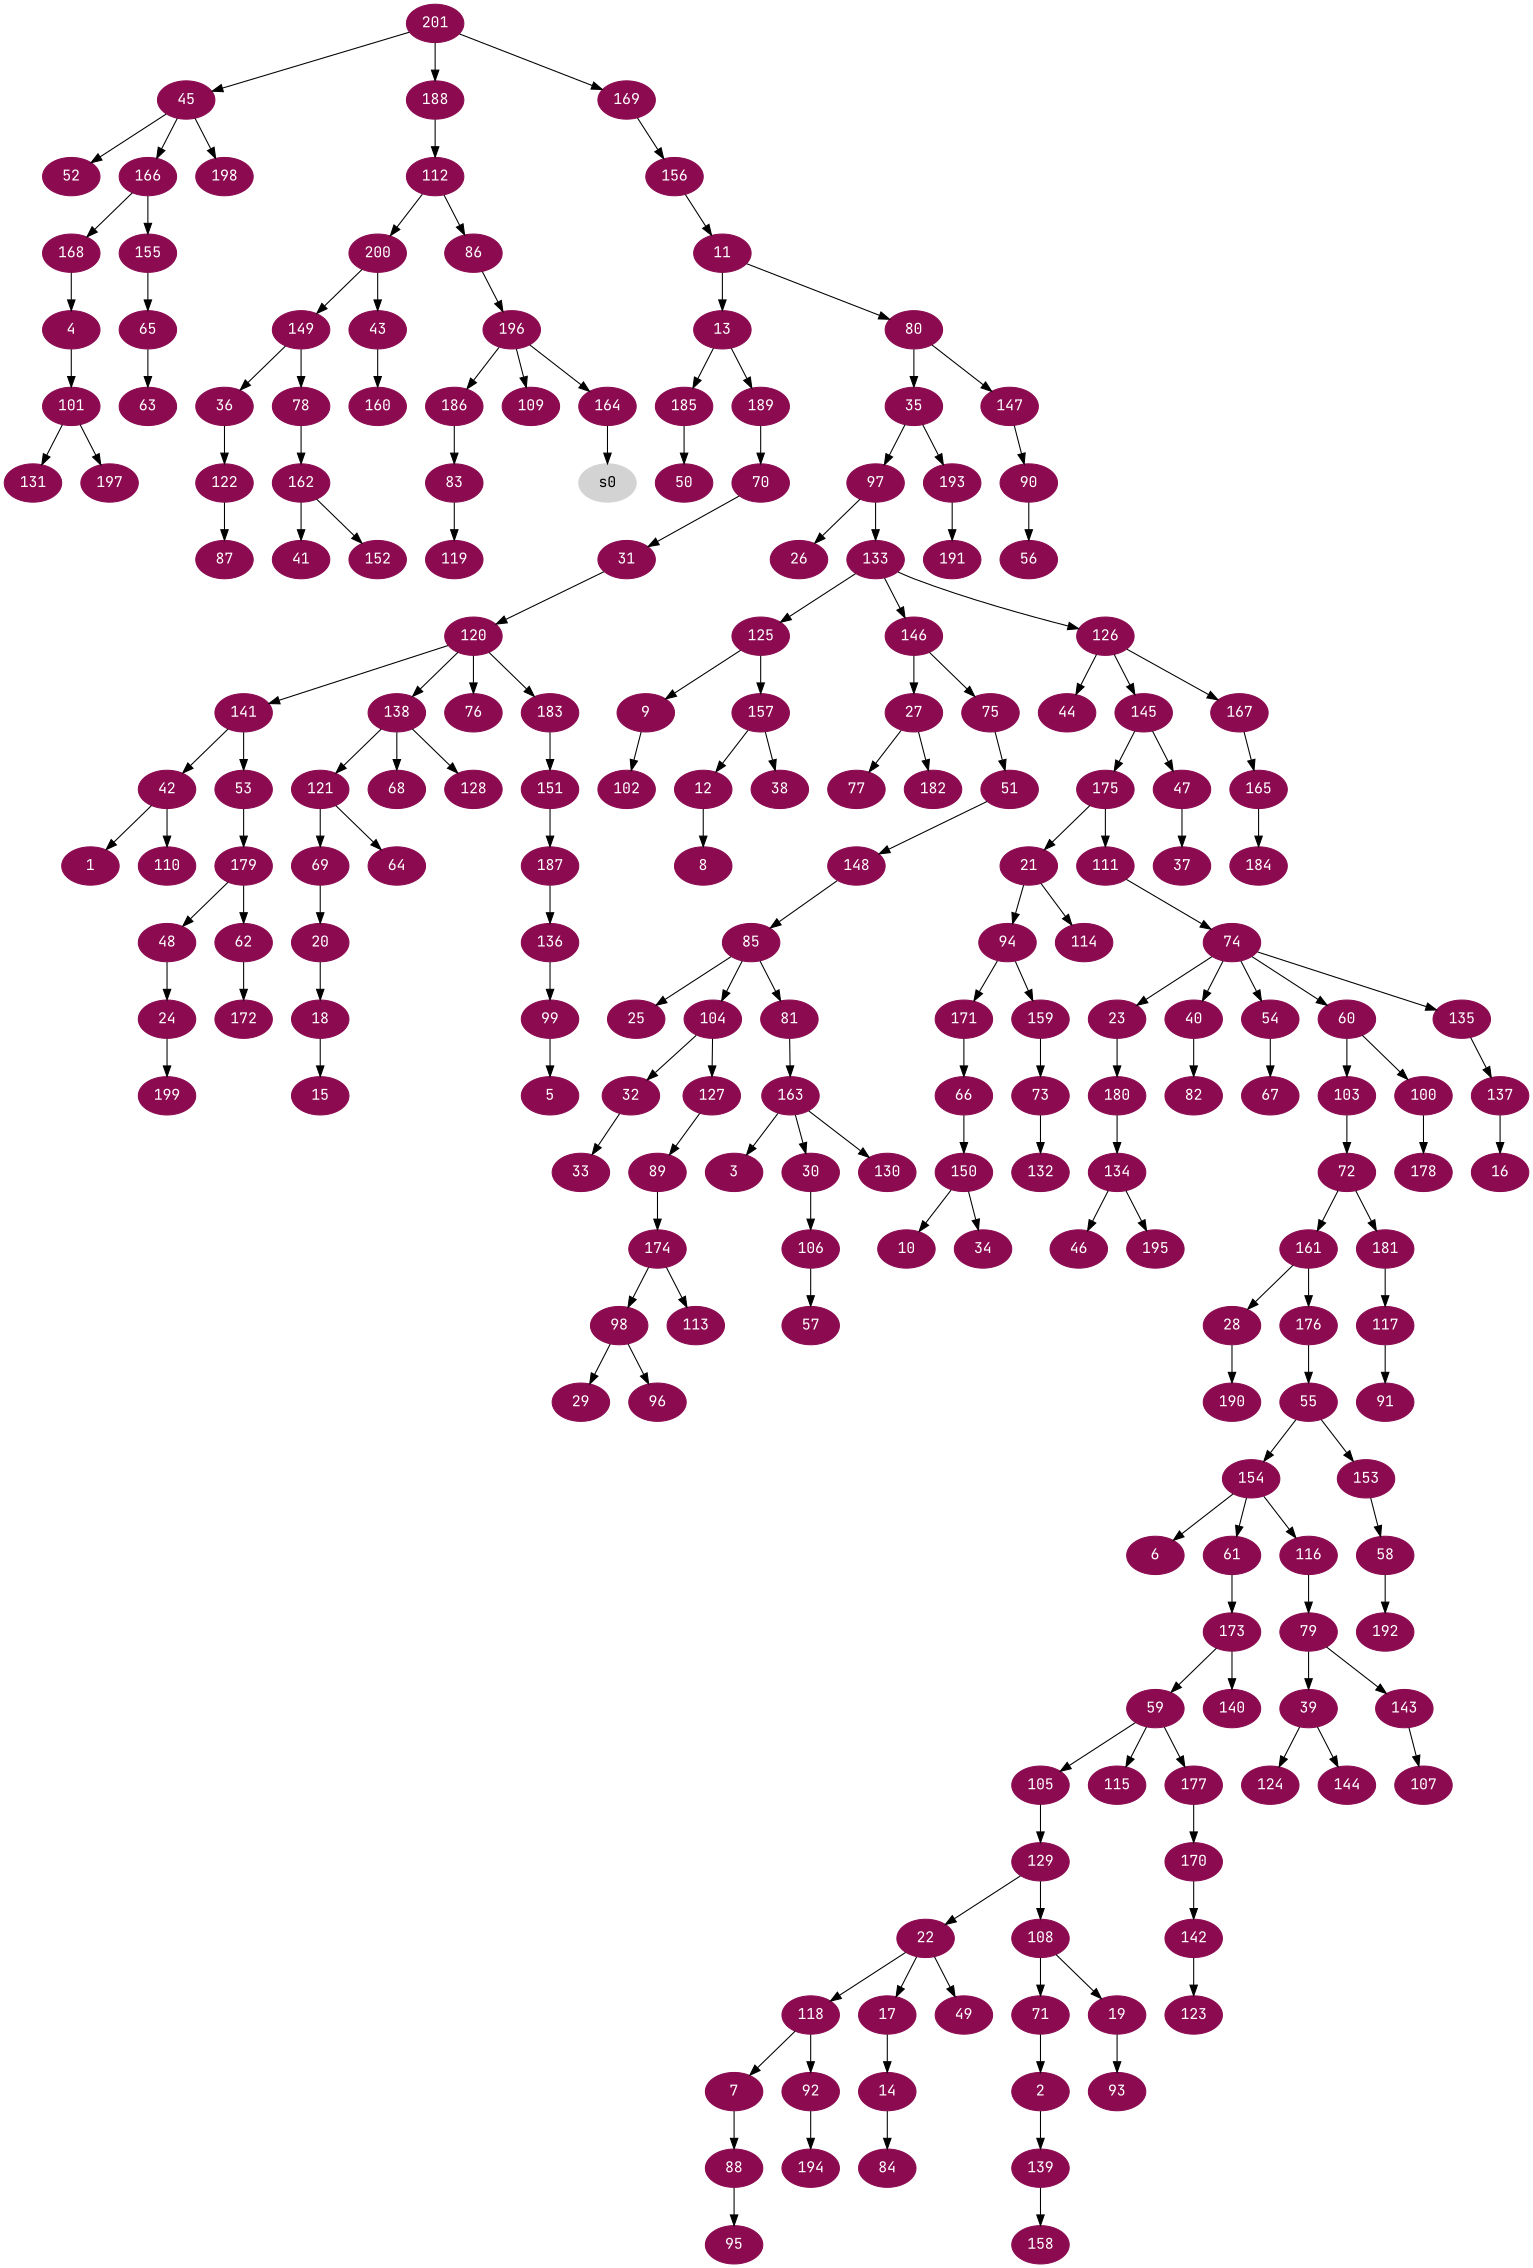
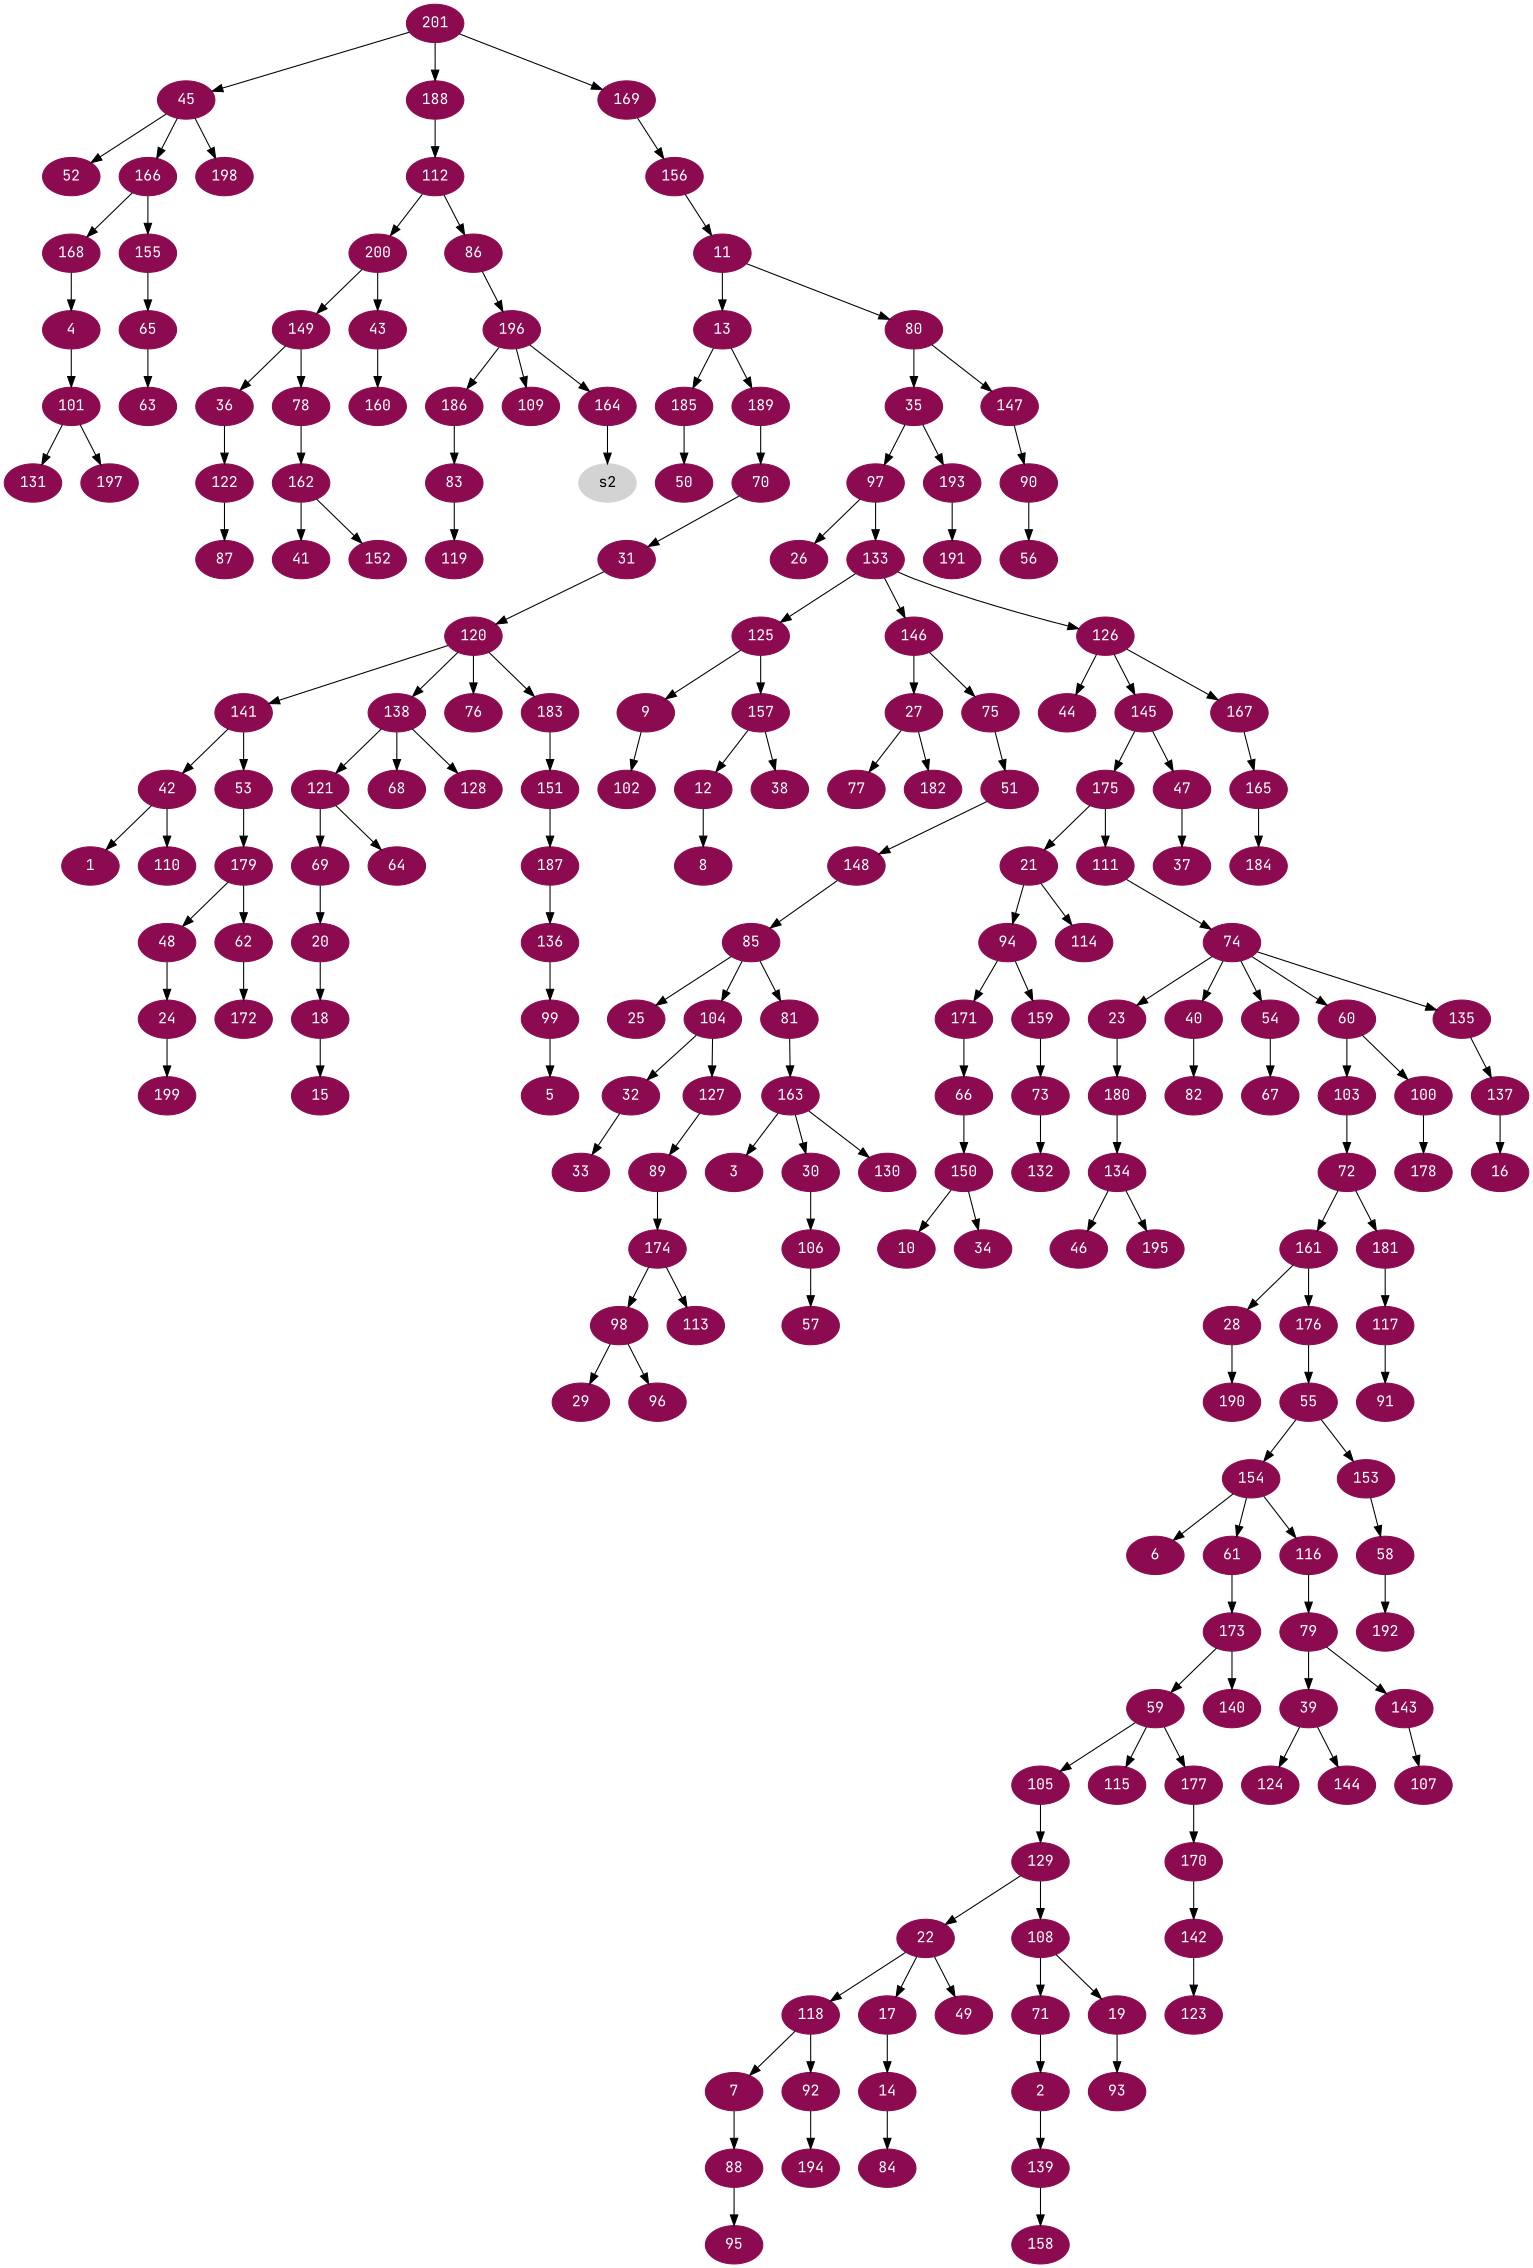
node "s0": label "s0" -> "s2"
